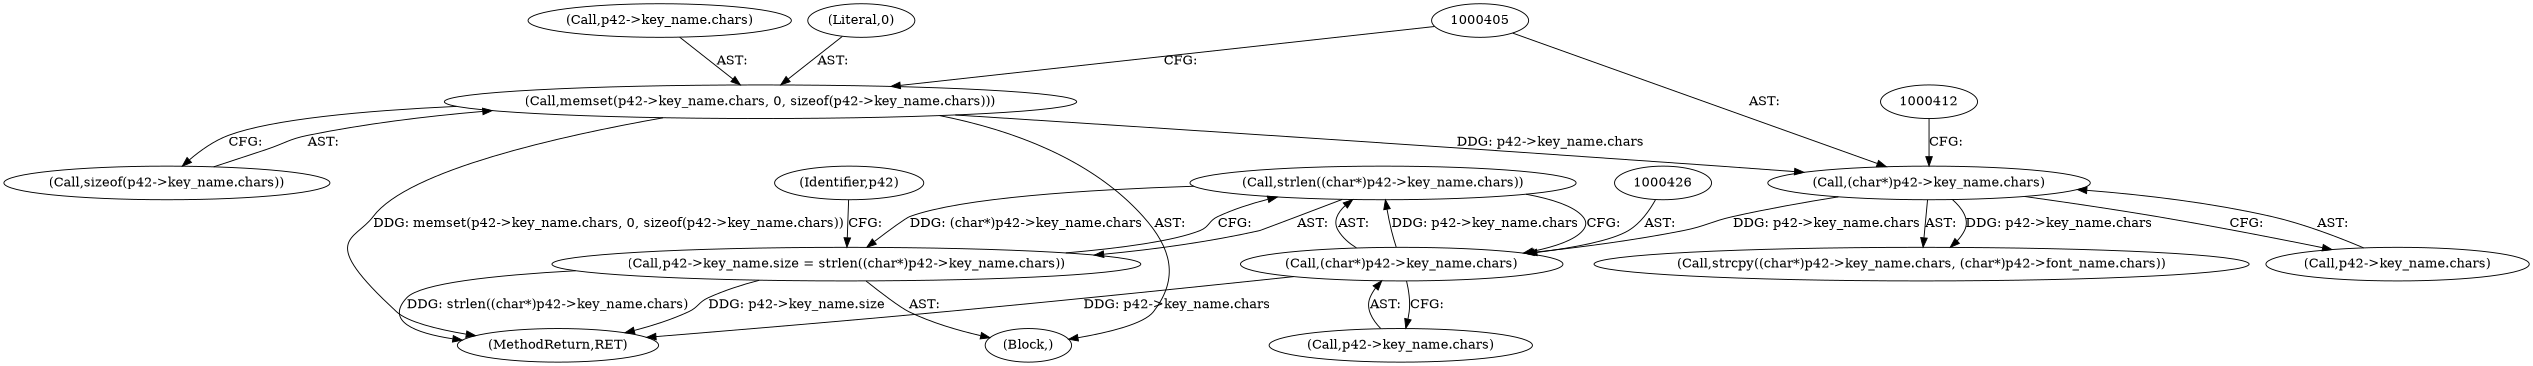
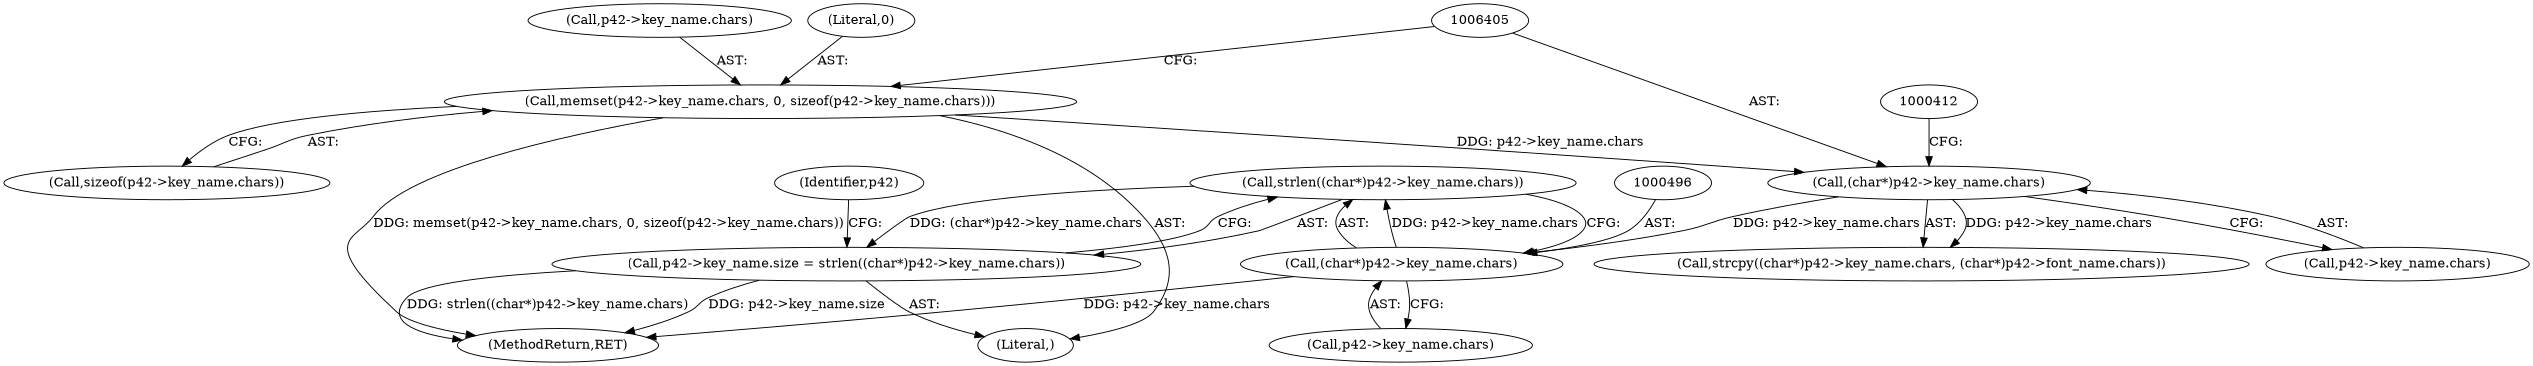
node "1000405": label "1000405" -> "1006405"
node "1000426": label "1000426" -> "1000496"
node "(Block,)": label "(Block,)" -> "(Literal,)"
